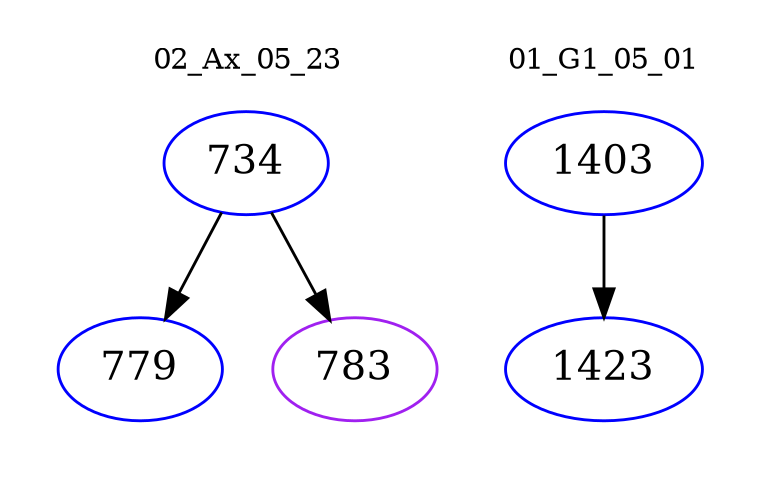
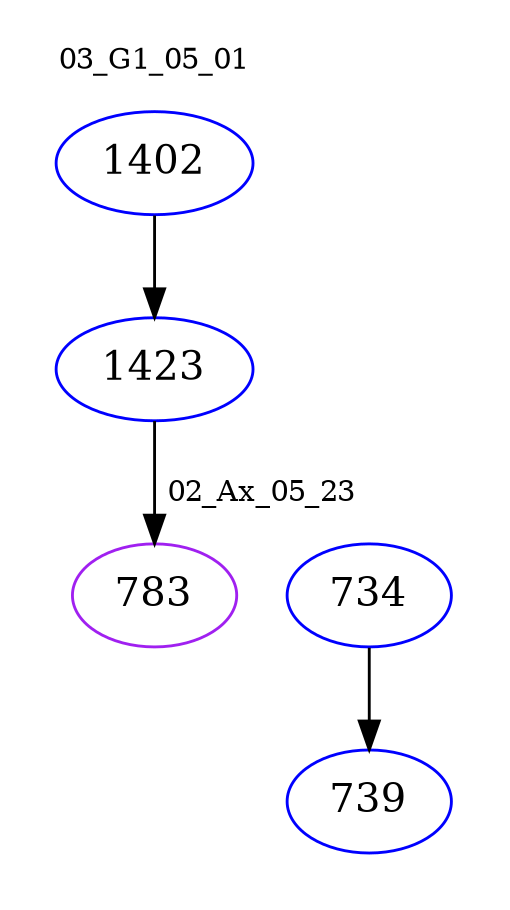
cluster "01_G1_05_01": label "01_G1_05_01" -> "03_G1_05_01"
node "1403": label "1403" -> "1402"
edge "734" -> "783": now "1423" -> "783"
node "779": label "779" -> "739"
